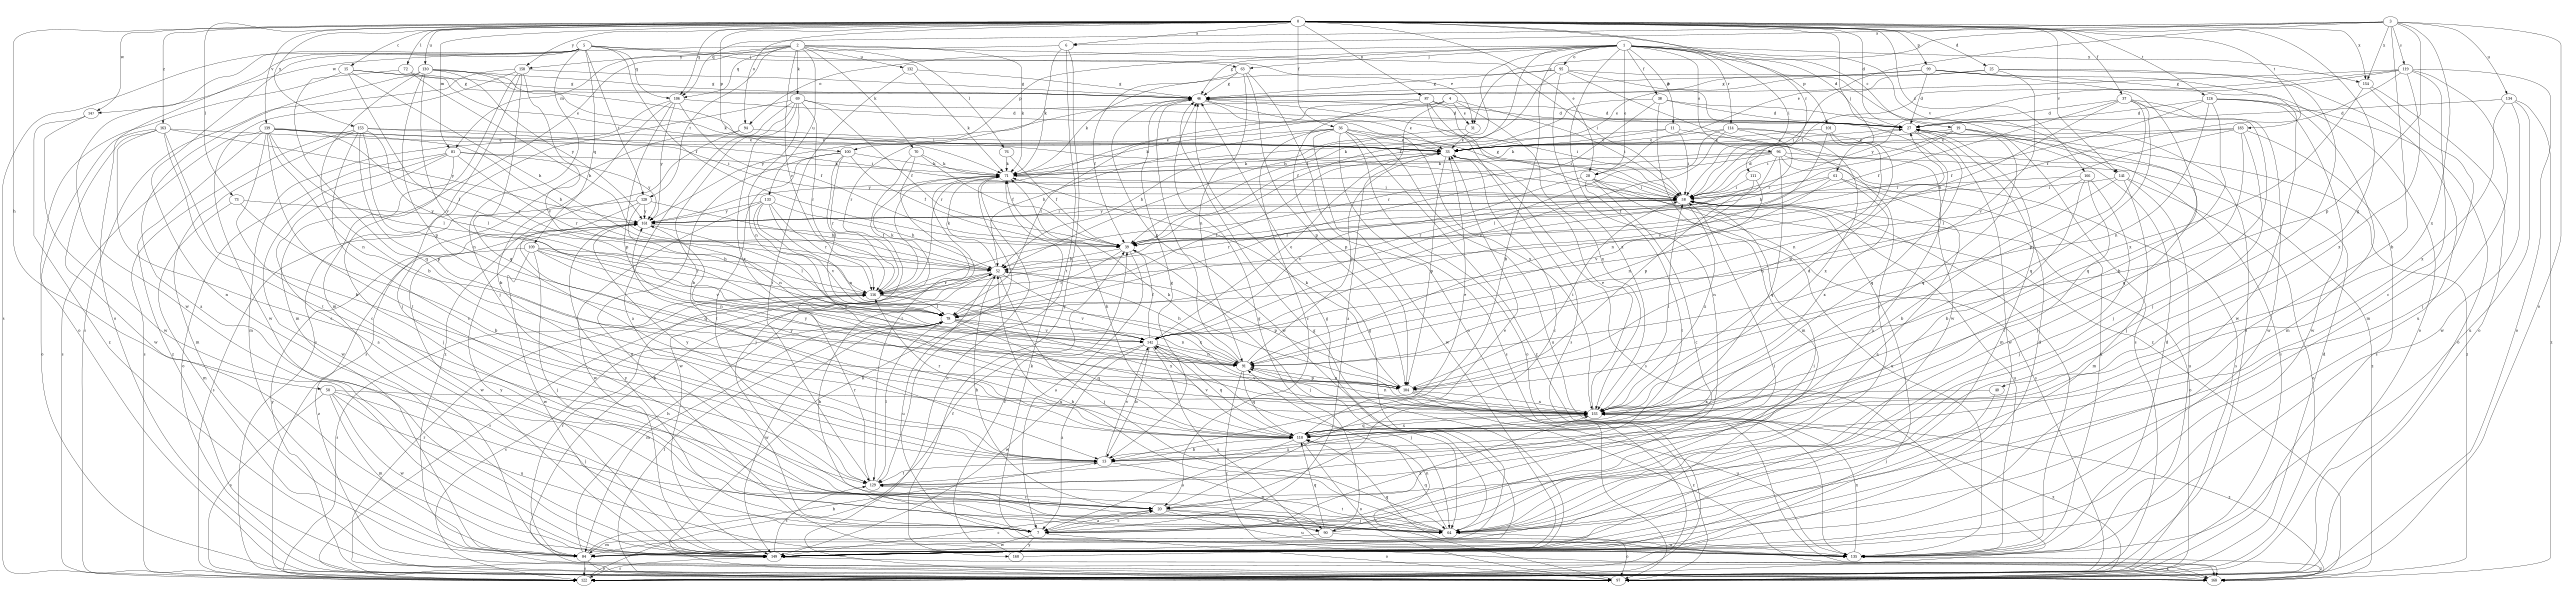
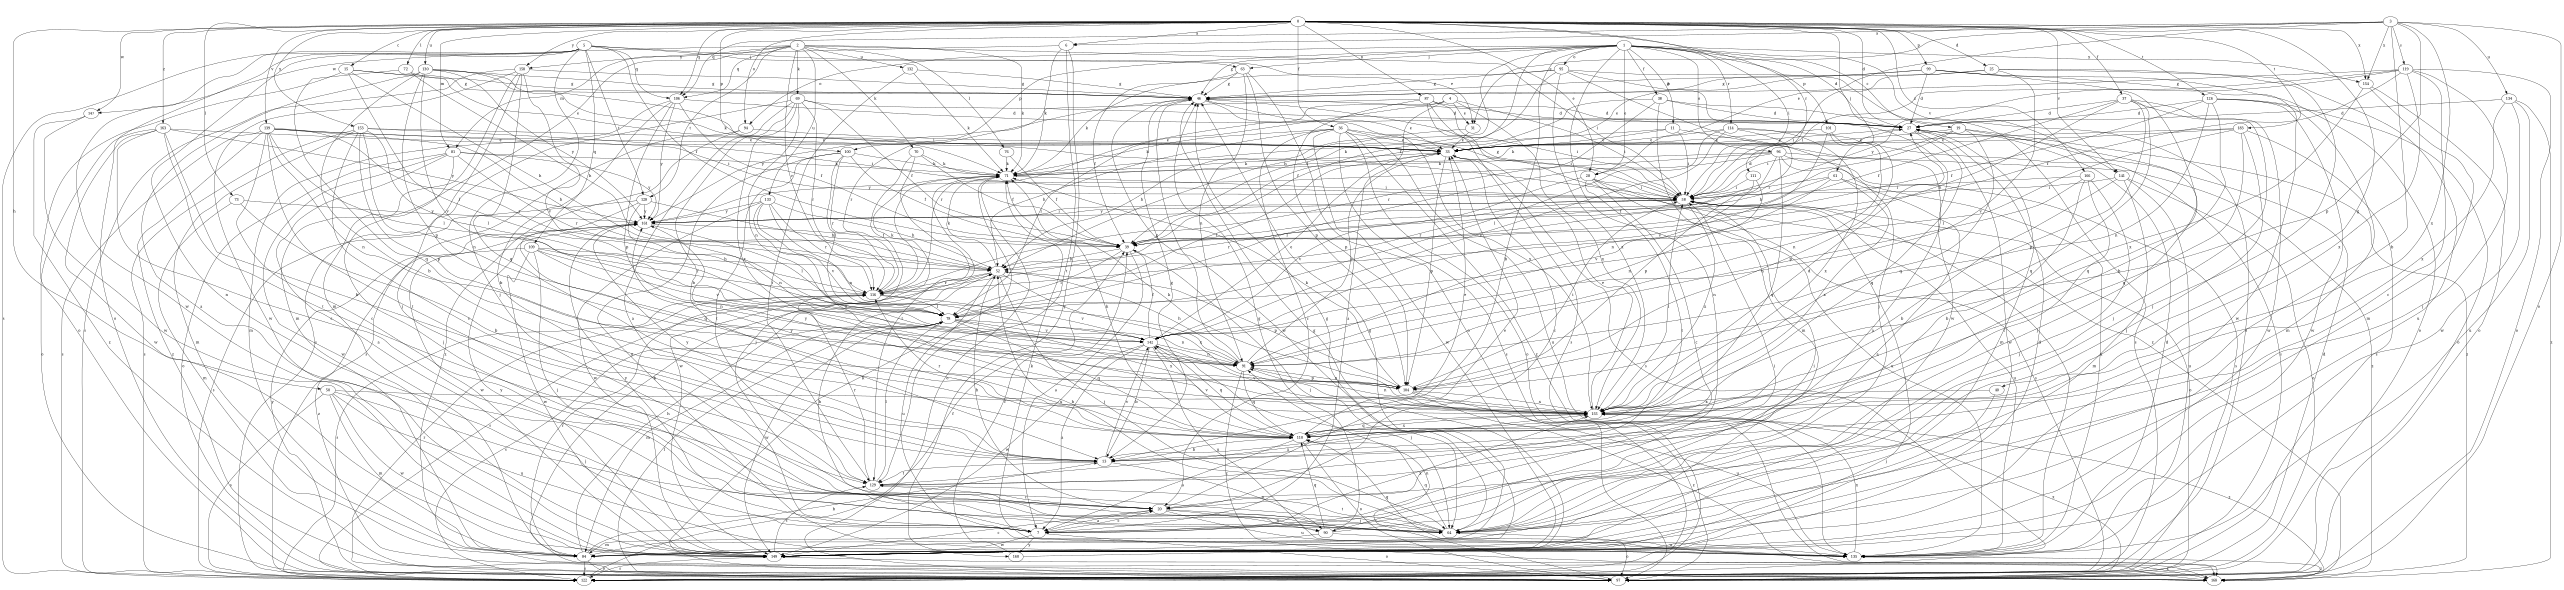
edge "19" -> "110": now "19" -> "155"
